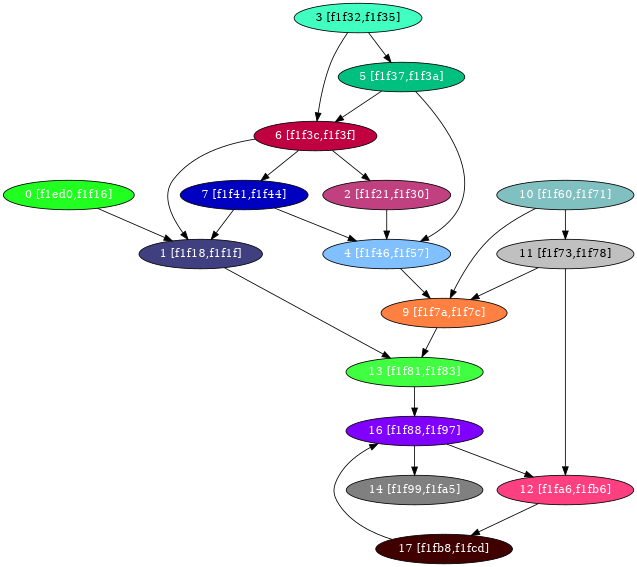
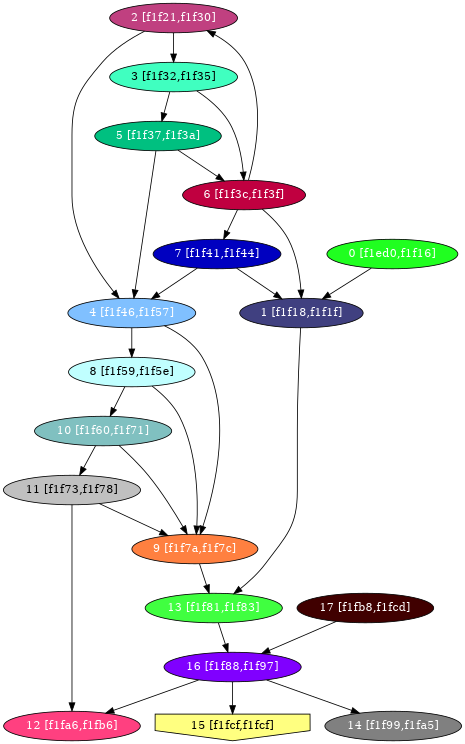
edge "2 [f1f21,f1f30]" -> "3 [f1f32,f1f35]": added
node "8 [f1f59,f1f5e]": added
edge "12 [f1fa6,f1fb6]" -> "17 [f1fb8,f1fcd]": removed
node "15 [f1fcf,f1fcf]": added
